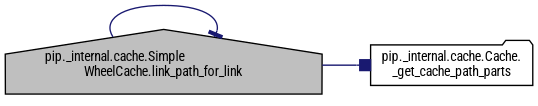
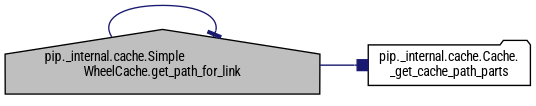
node "pip._internal.cache.Simple WheelCache.link_path_for_link": label "pip._internal.cache.Simple WheelCache.link_path_for_link" -> "pip._internal.cache.Simple WheelCache.get_path_for_link"
